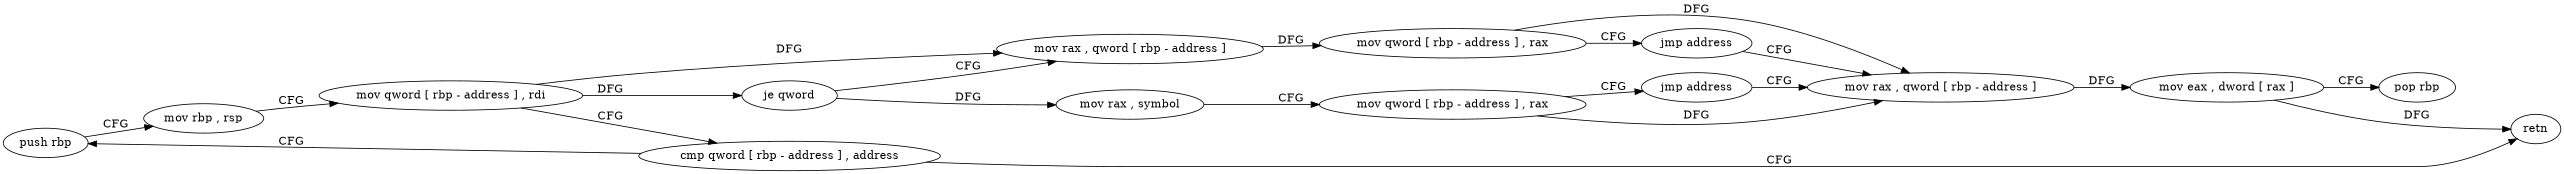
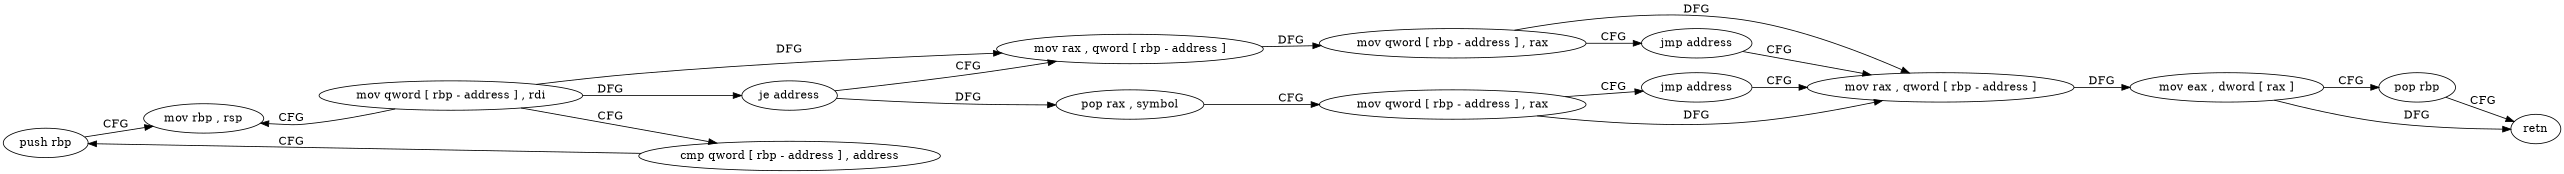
node "je qword": label "je qword" -> "je address"
node "mov rax , symbol": label "mov rax , symbol" -> "pop rax , symbol"
edge "mov rbp , rsp" -> "mov qword [ rbp - address ] , rdi": reversed
edge "cmp qword [ rbp - address ] , address" -> "retn": now "pop rbp" -> "retn"
